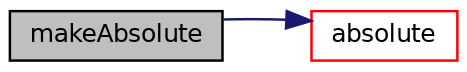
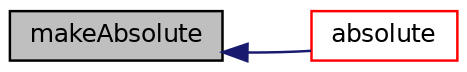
edge "makeAbsolute" -> "absolute": reversed
